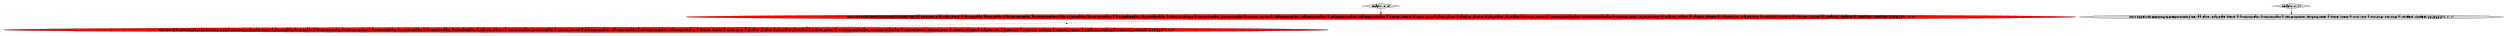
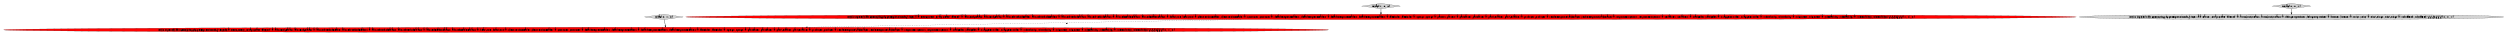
node "toMap['0', '1', '0']": added
